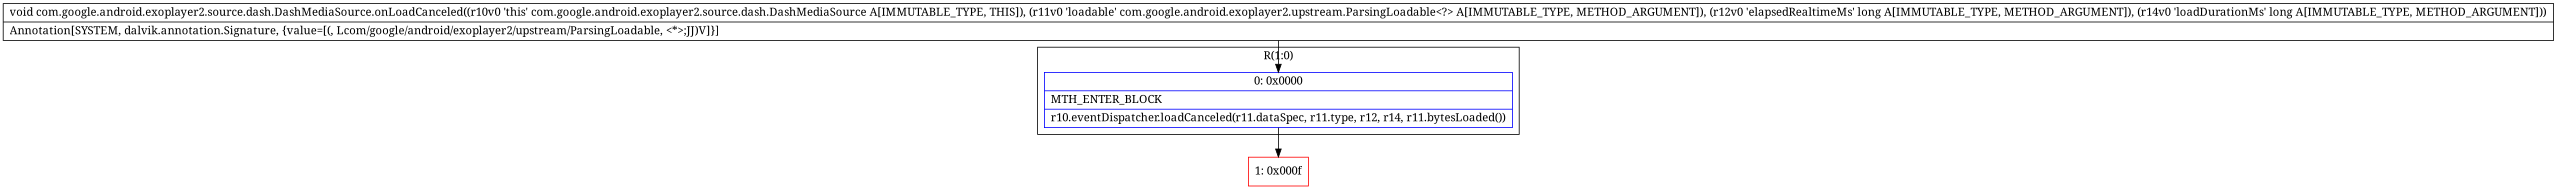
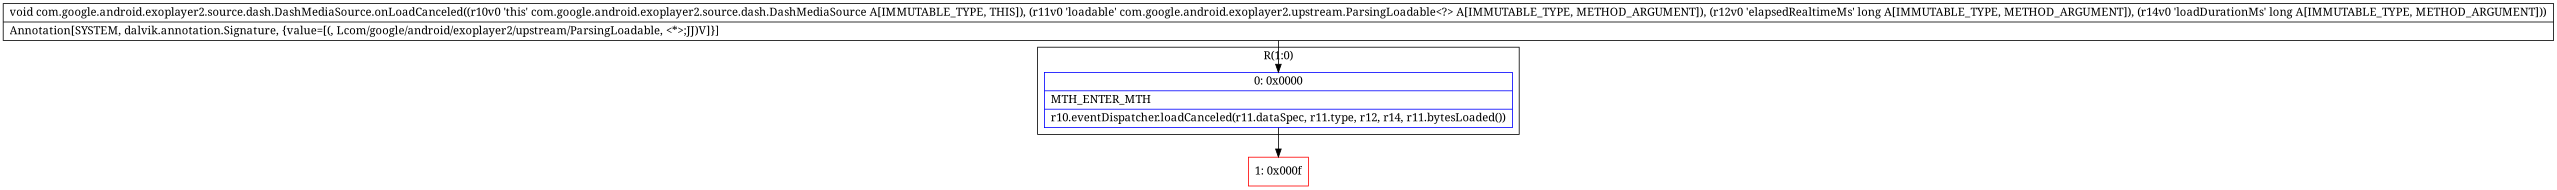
node "0: 0x0000": text "MTH_ENTER_BLOCK" -> "MTH_ENTER_MTH"
